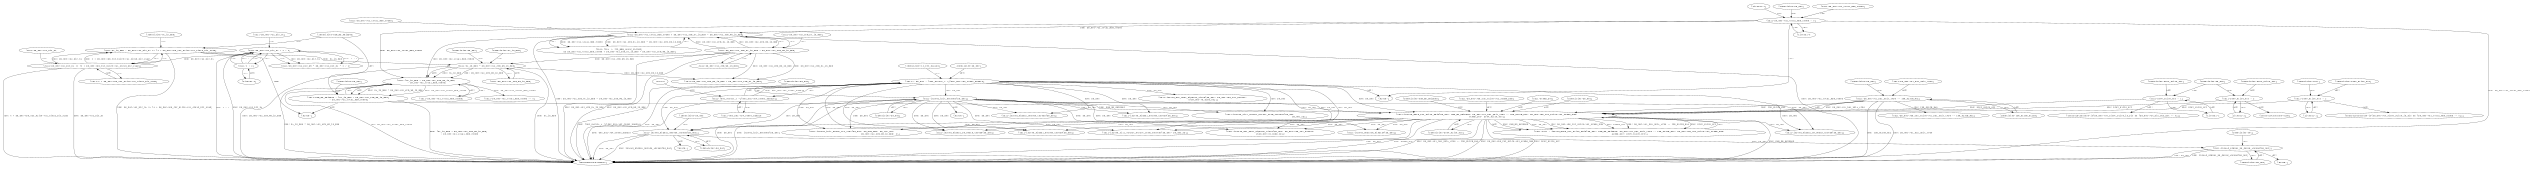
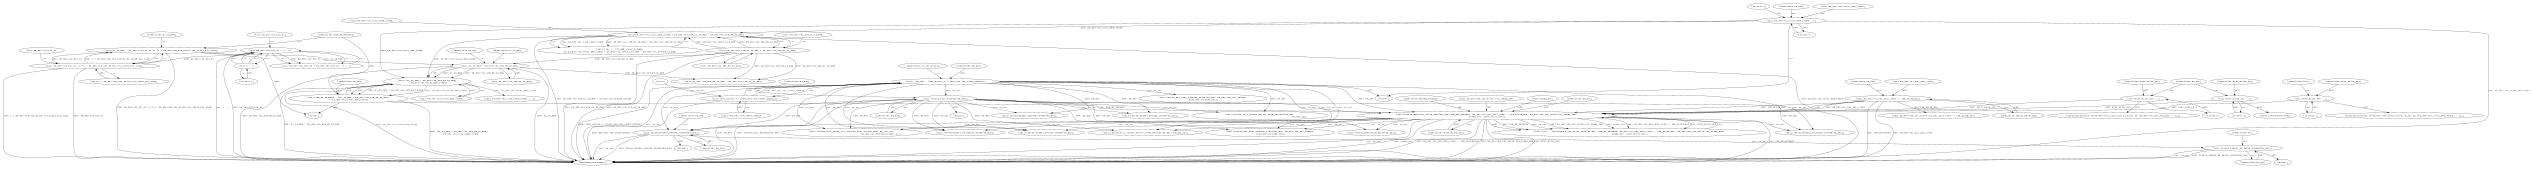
edge "1000156" -> "(Call,(dec_struct_t *)(dec_hdl->pv_codec_handle))": label "AST: " -> "DDG: ps_dec"
